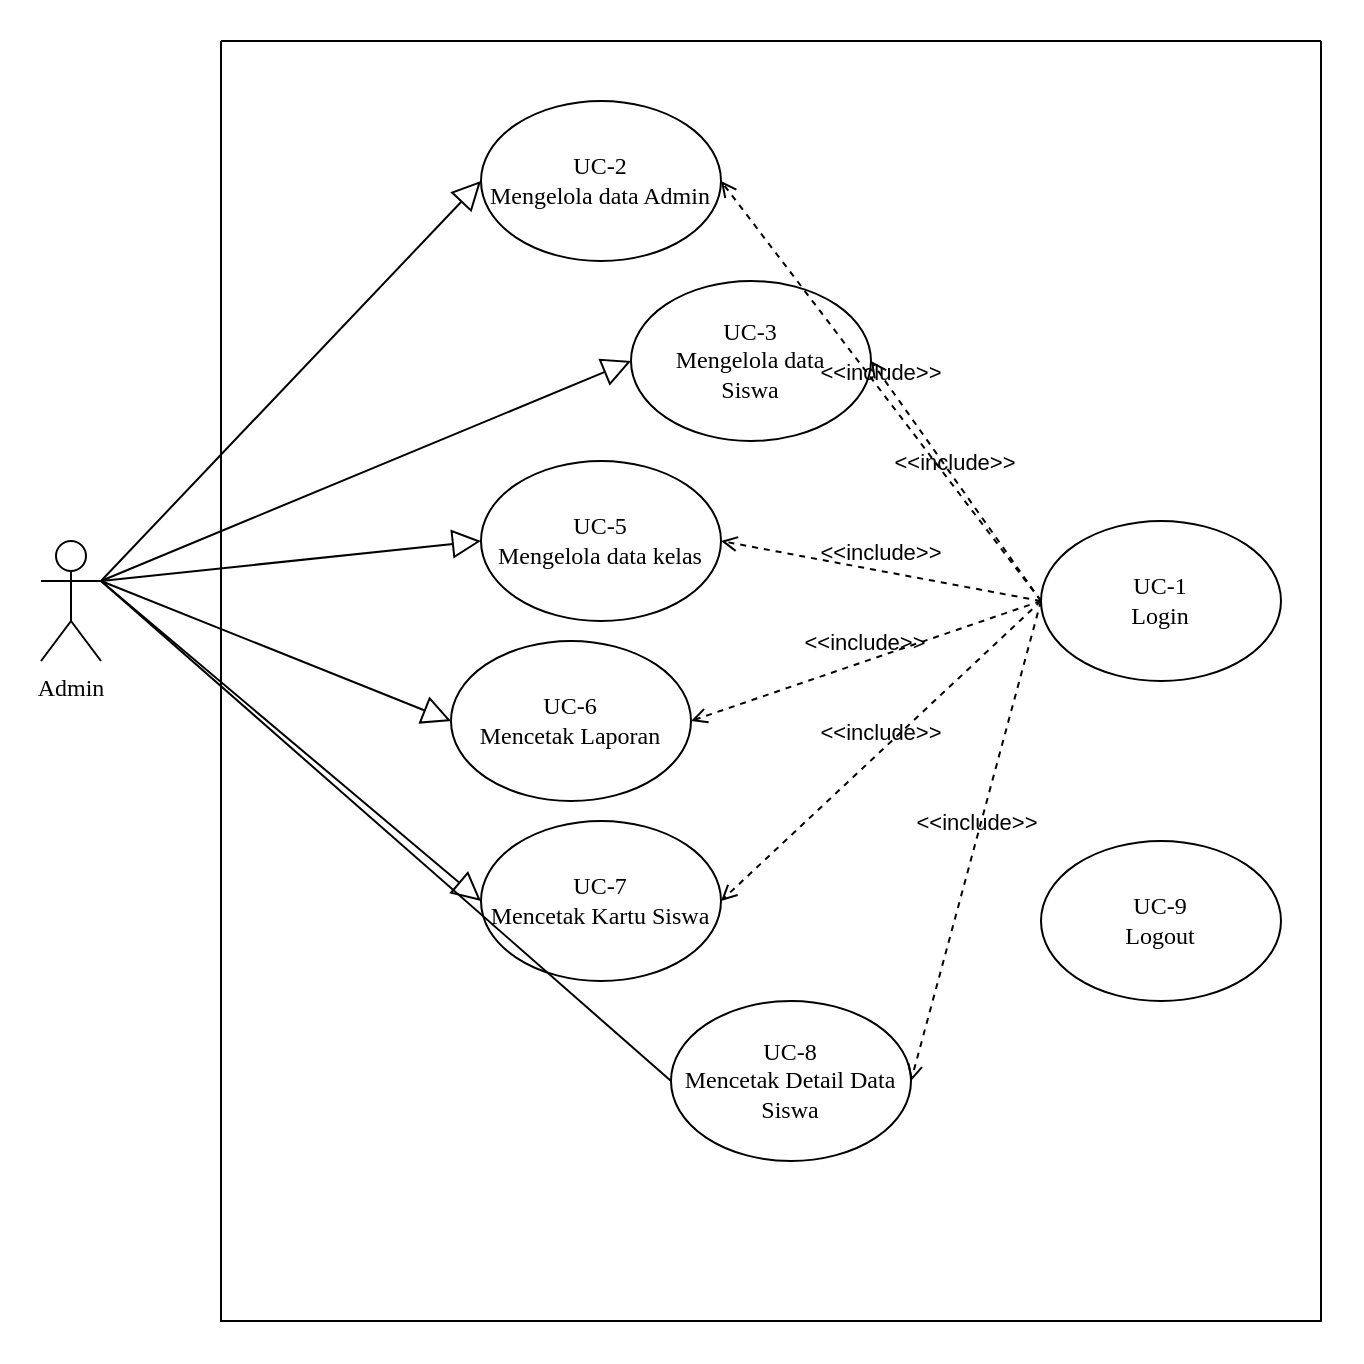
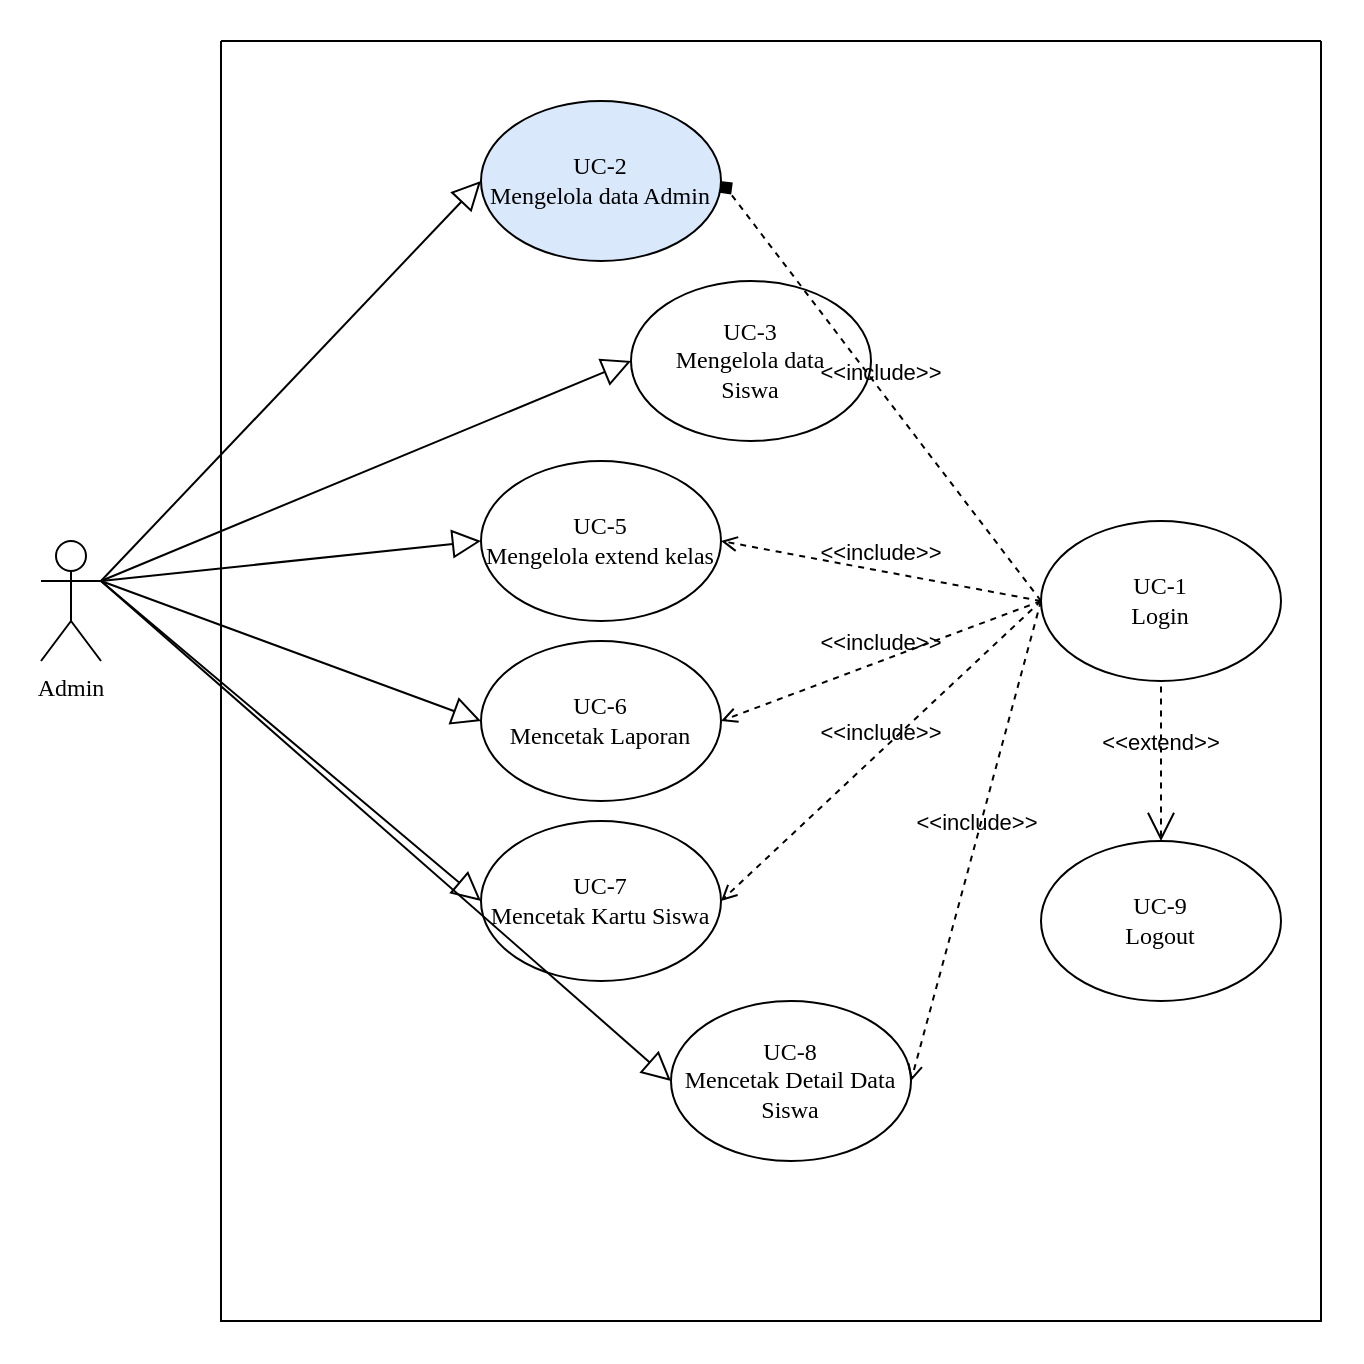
node "UC-2 Mengelola data Admin": fillcolor #ffffff -> #dae8fc
edge "UC-1 Login" -> "UC-2 Mengelola data Admin": arrowhead open -> diamond
edge "UC-1 Login" -> "UC-3 Mengelola data Siswa": removed, label "<<include>>"
node "UC-5 Mengelola data kelas": label "UC-5 Mengelola data kelas" -> "UC-5 Mengelola extend kelas"
node "UC-6 Mencetak Laporan": moved (571, 721) -> (601, 721)
edge "UC-1 Login" -> "UC-9 Logout": added, label "<<extend>>"
edge "Admin" -- "UC-8 Mencetak Detail Data Siswa": arrowhead none -> block
